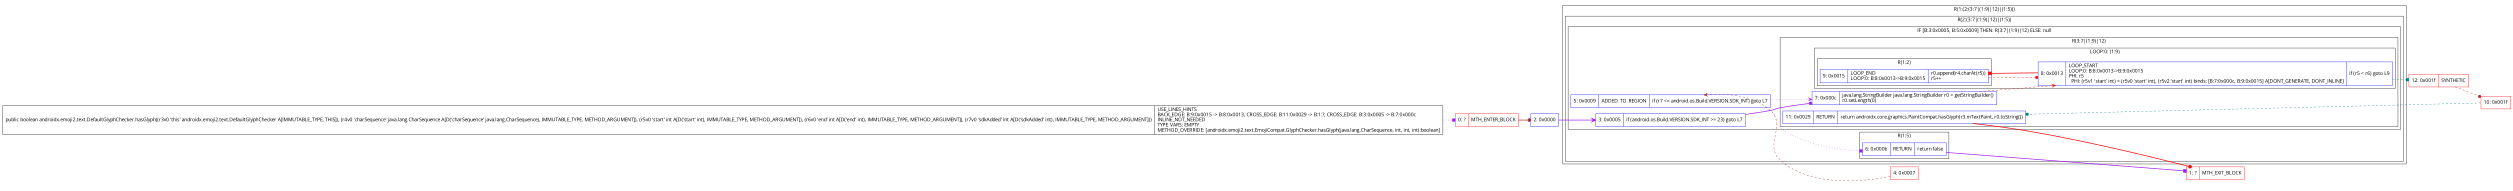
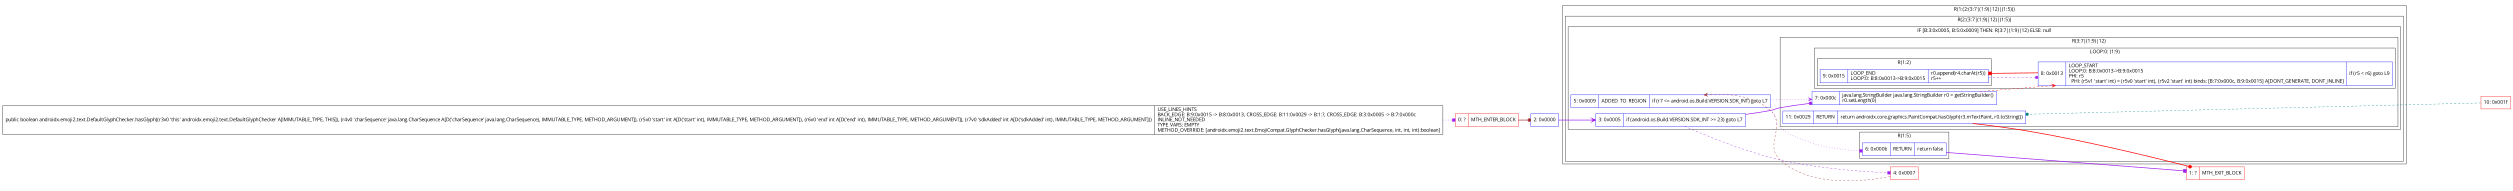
edge "9: 0x0015" -> "8: 0x0013": color red -> purple
node "12: 0x001f": removed
edge "3: 0x0005" -> "4: 0x0007": added
